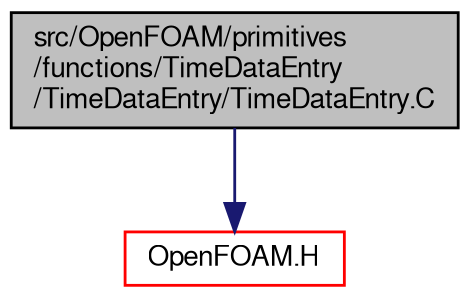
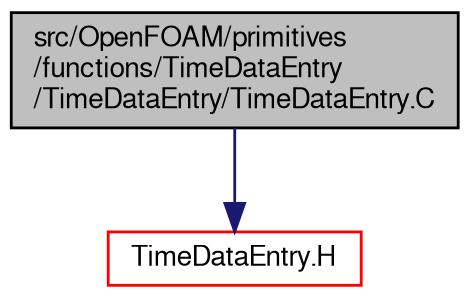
node "OpenFOAM.H": label "OpenFOAM.H" -> "TimeDataEntry.H"
